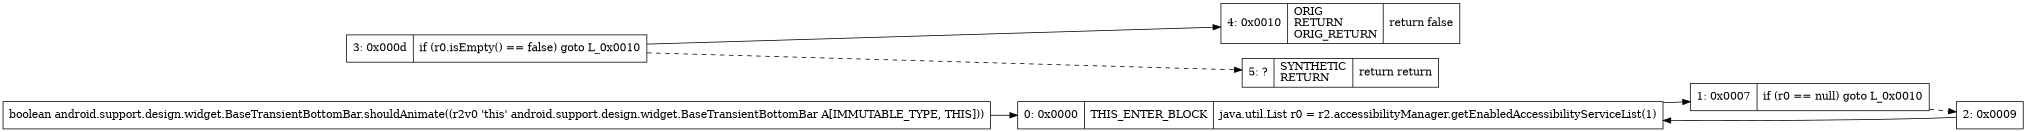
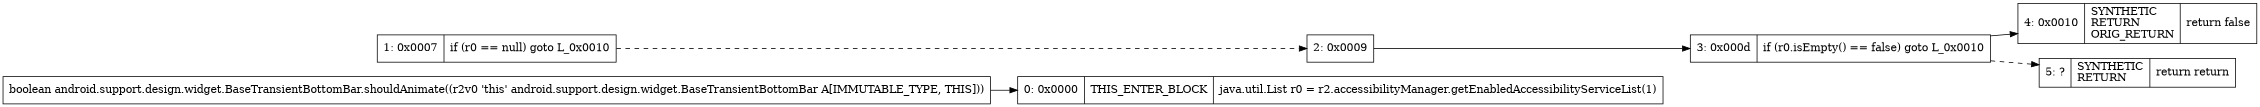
node "4: 0x0010": text "ORIG" -> "SYNTHETIC"
edge "0: 0x0000" -> "1: 0x0007": removed
edge "2: 0x0009" -> "0: 0x0000": now "2: 0x0009" -> "3: 0x000d"
